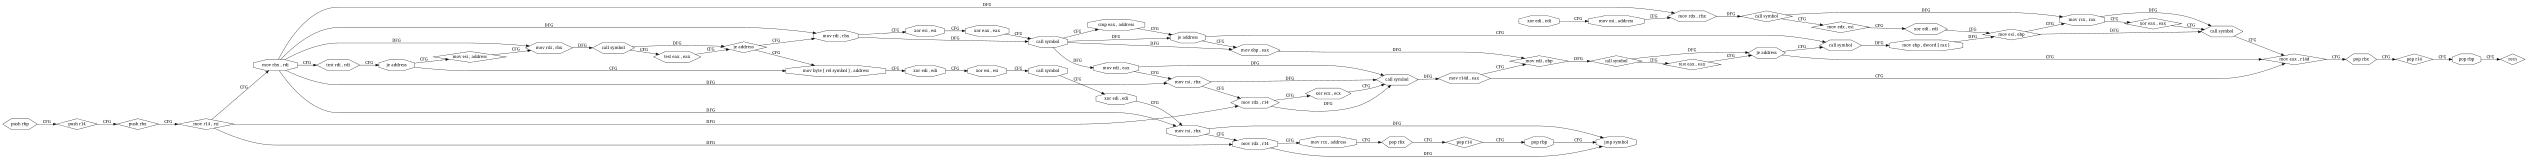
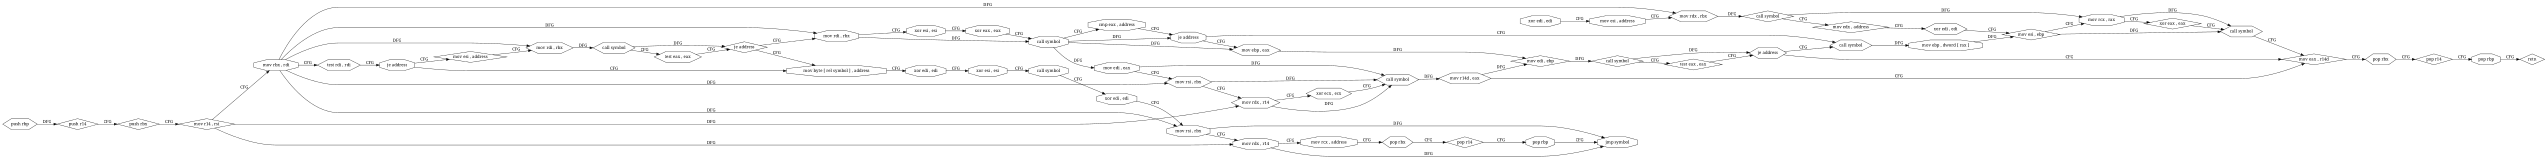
node "mov edx , esi": label "mov edx , esi" -> "mov edx , address"
edge "mov r14d , eax" -> "mov edi , ebp": label "CFG" -> "DFG"
edge "push rbp" -> "push r14": label "CFG" -> "DFG"
